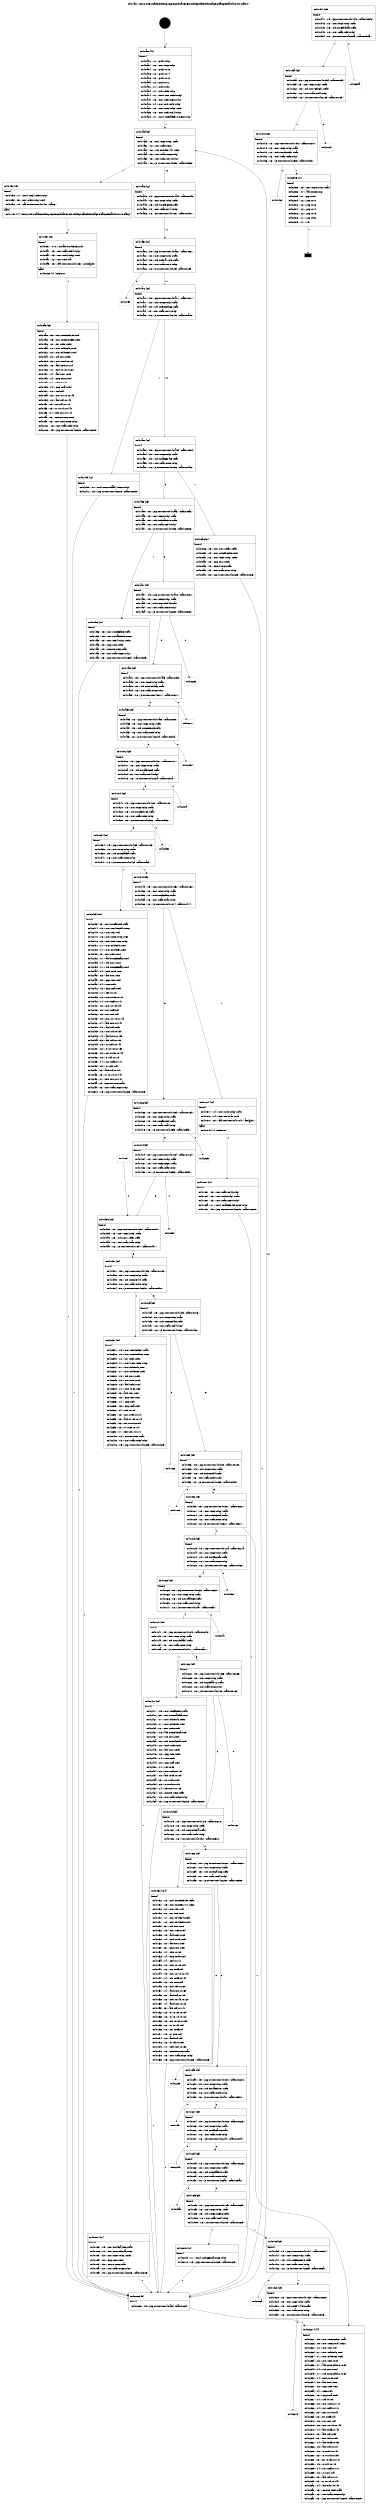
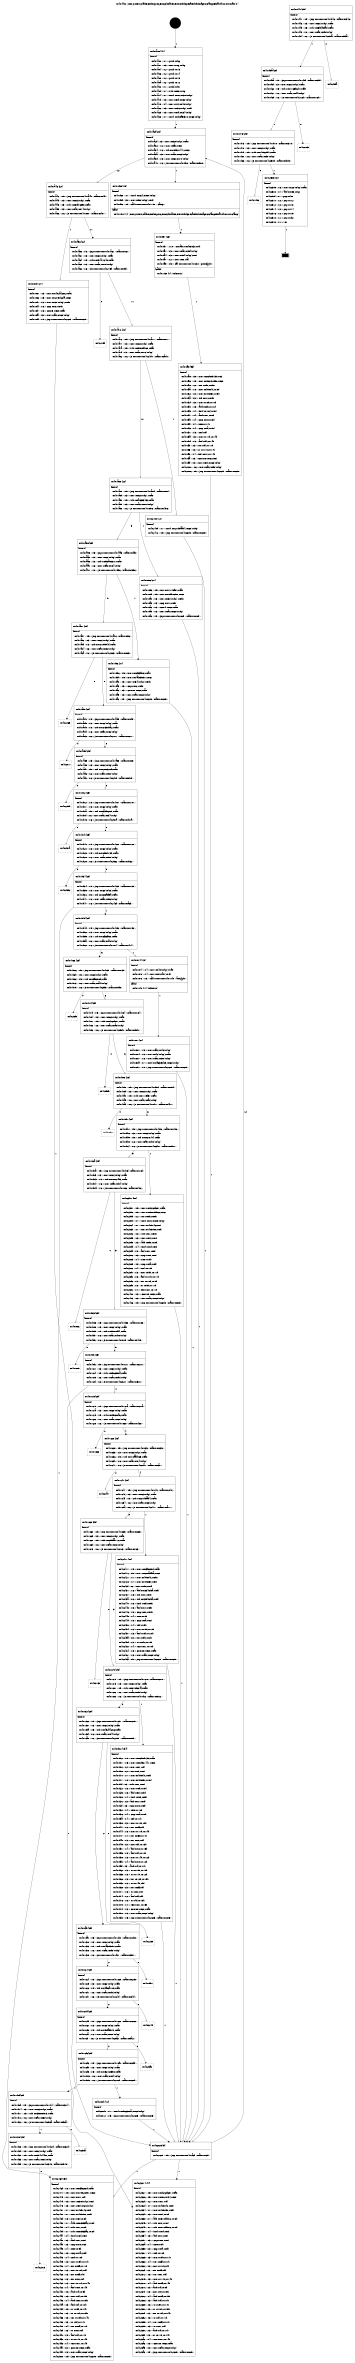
edge "0x401a46 [22]" -> "0x401ee7 [27]": added, label "1"
edge "0x401eb1" -> "0x401b98 [25]": reversed
edge "0x40246f [150]" -> "0x402605 [5]": reversed
